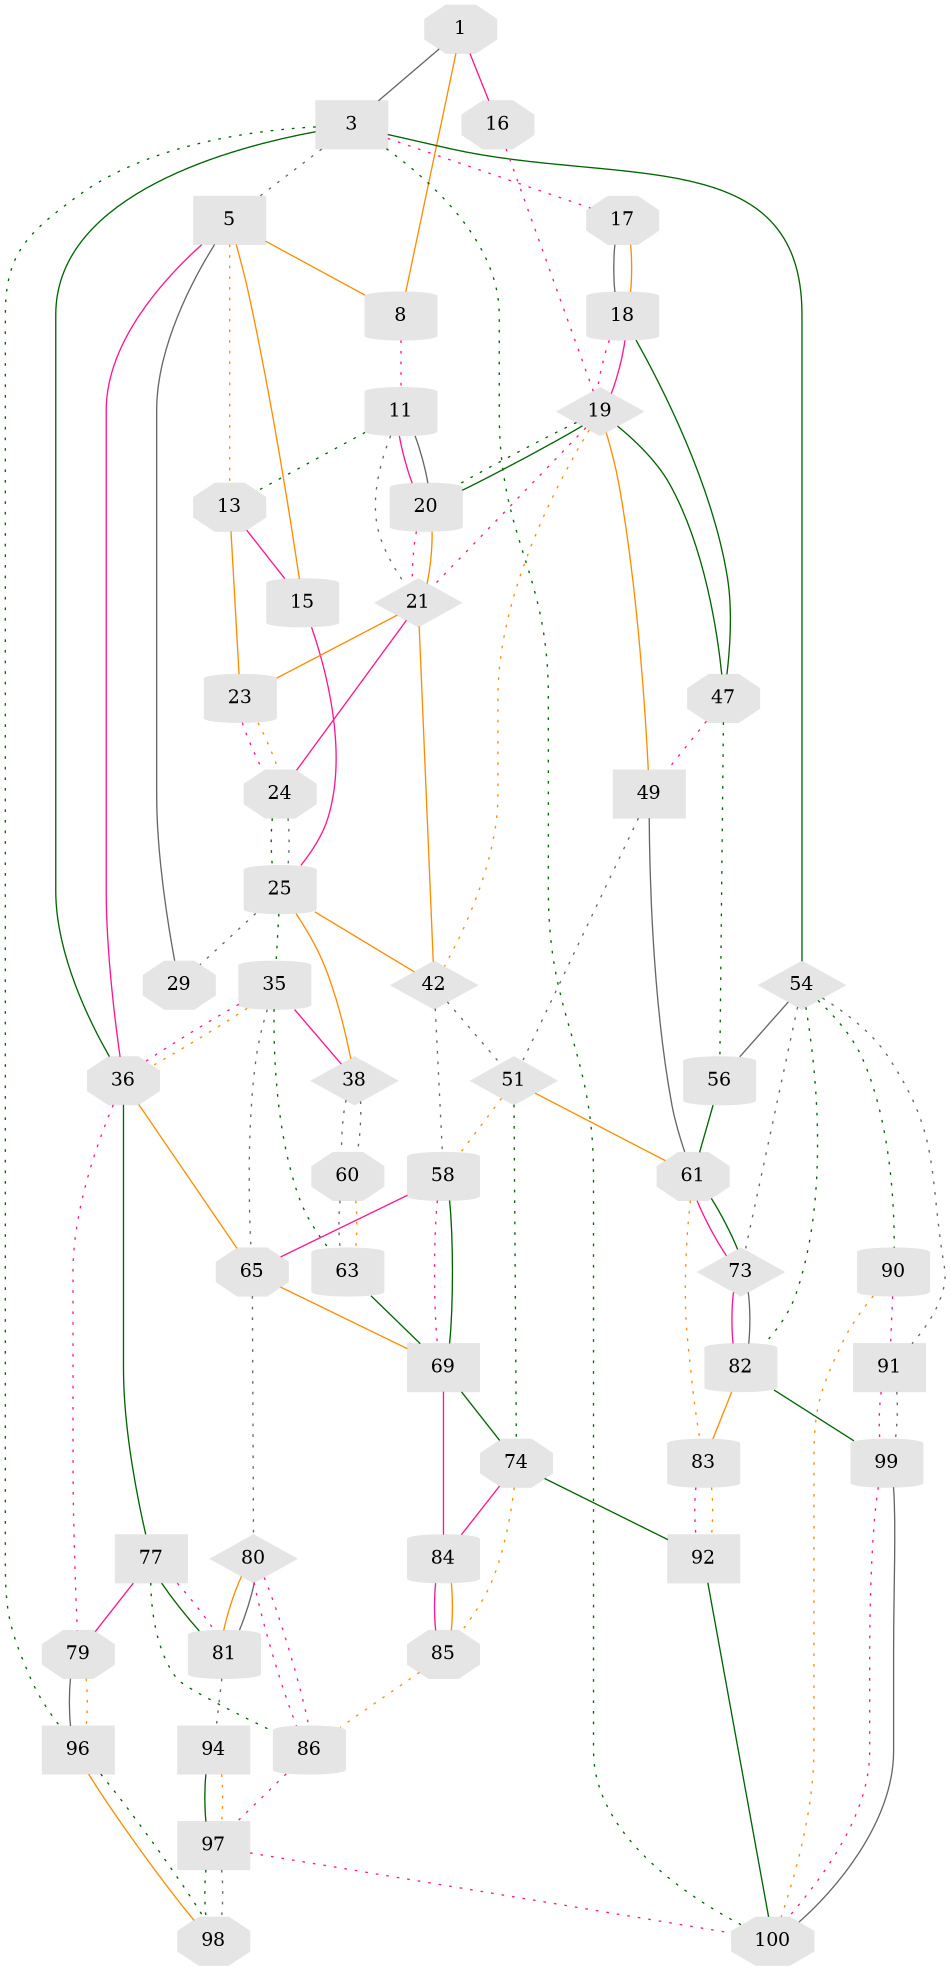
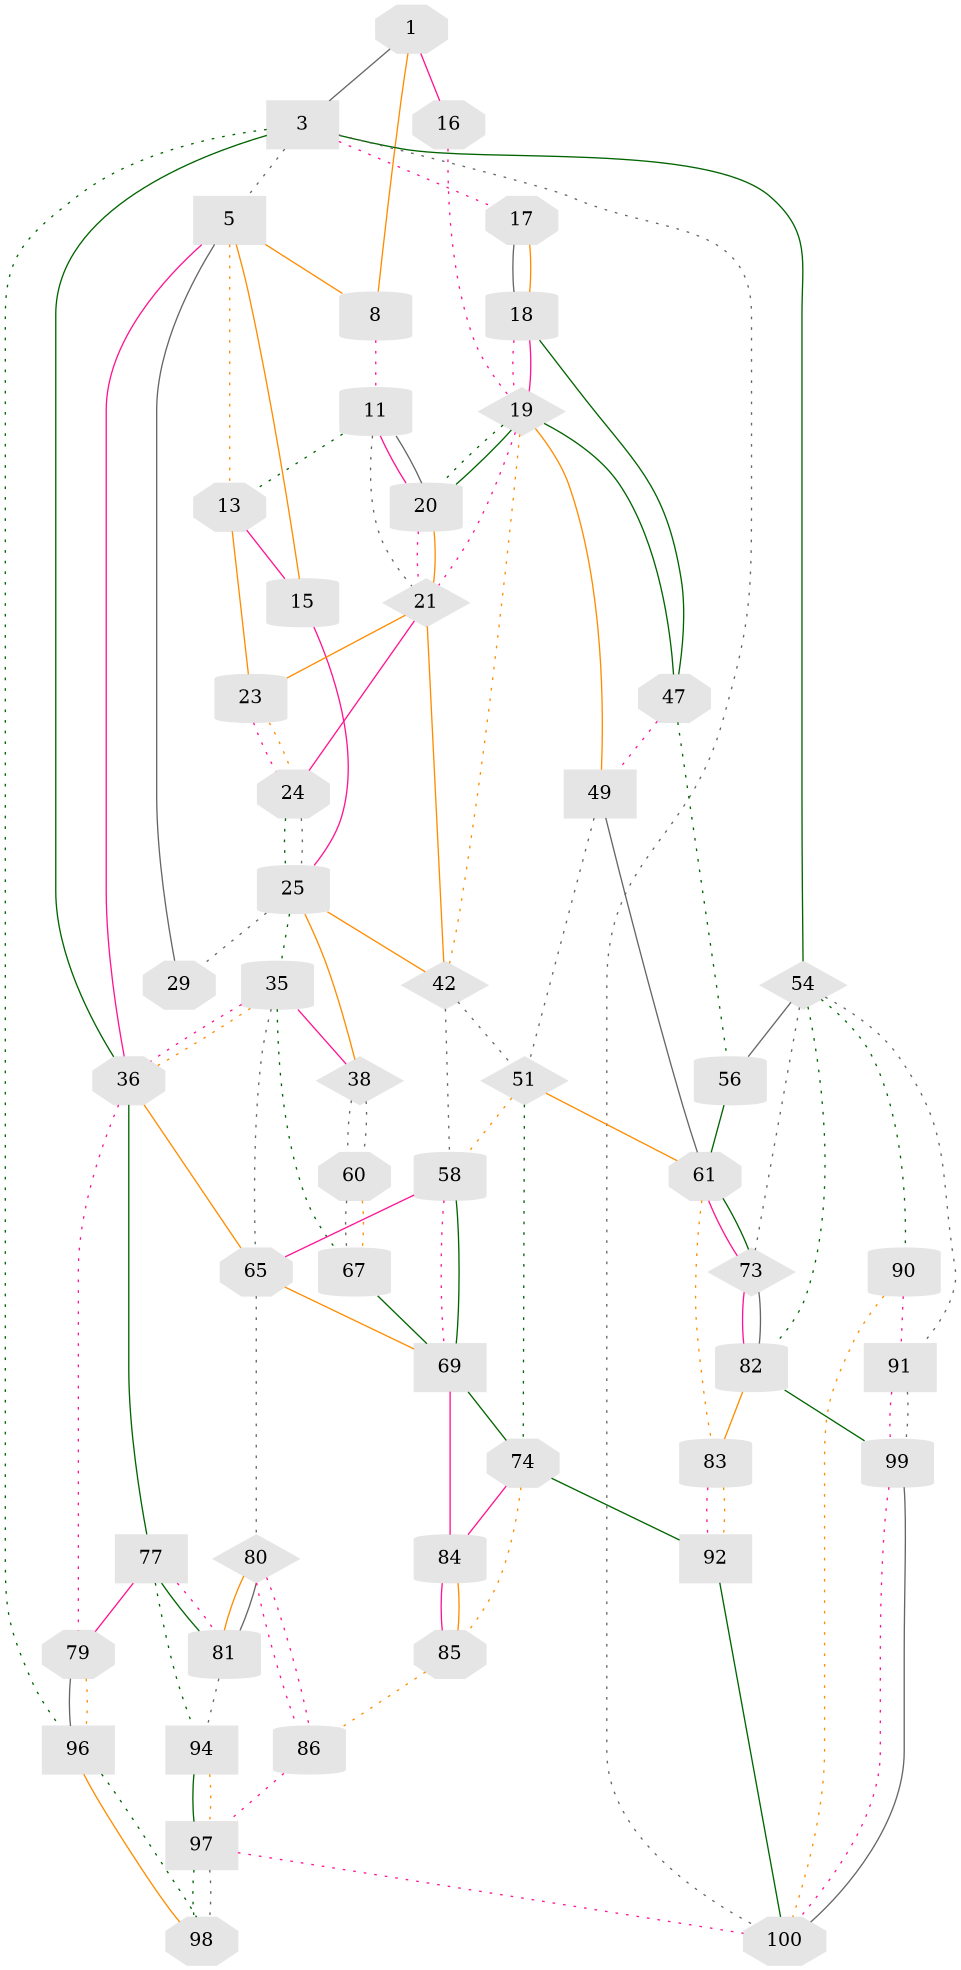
edge "3" -- "100": color darkgreen -> gray40
node "63": label "63" -> "67"
edge "77" -- "86": now "77" -- "94"
